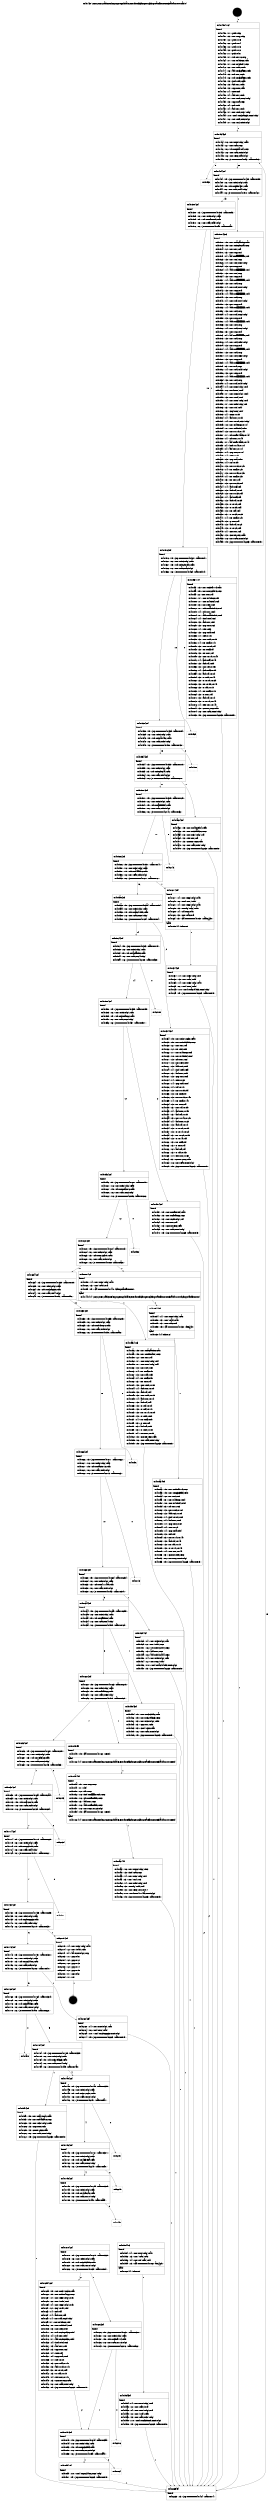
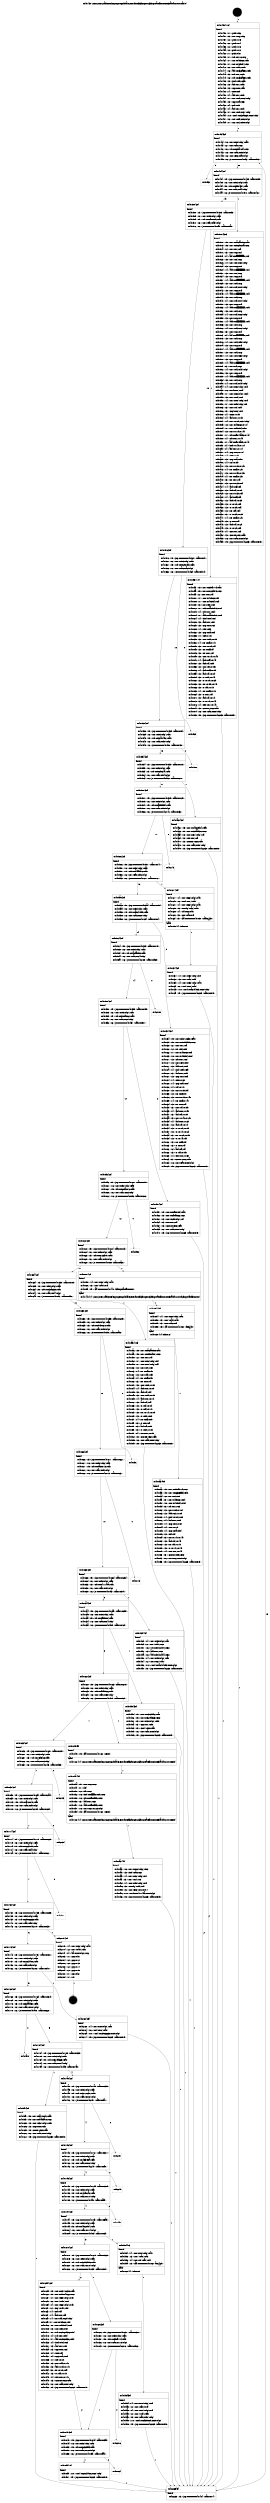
node "0x4017f4 [28]": added
